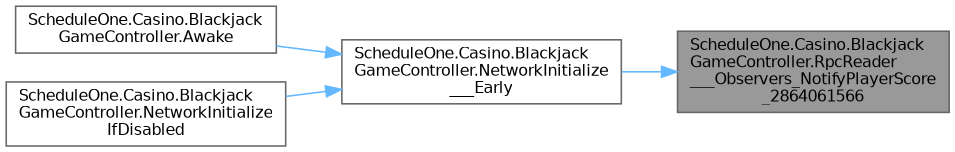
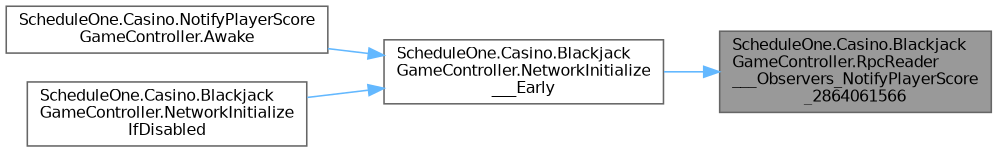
node "ScheduleOne.Casino.Blackjack GameController.Awake": label "ScheduleOne.Casino.Blackjack GameController.Awake" -> "ScheduleOne.Casino.NotifyPlayerScore GameController.Awake"
